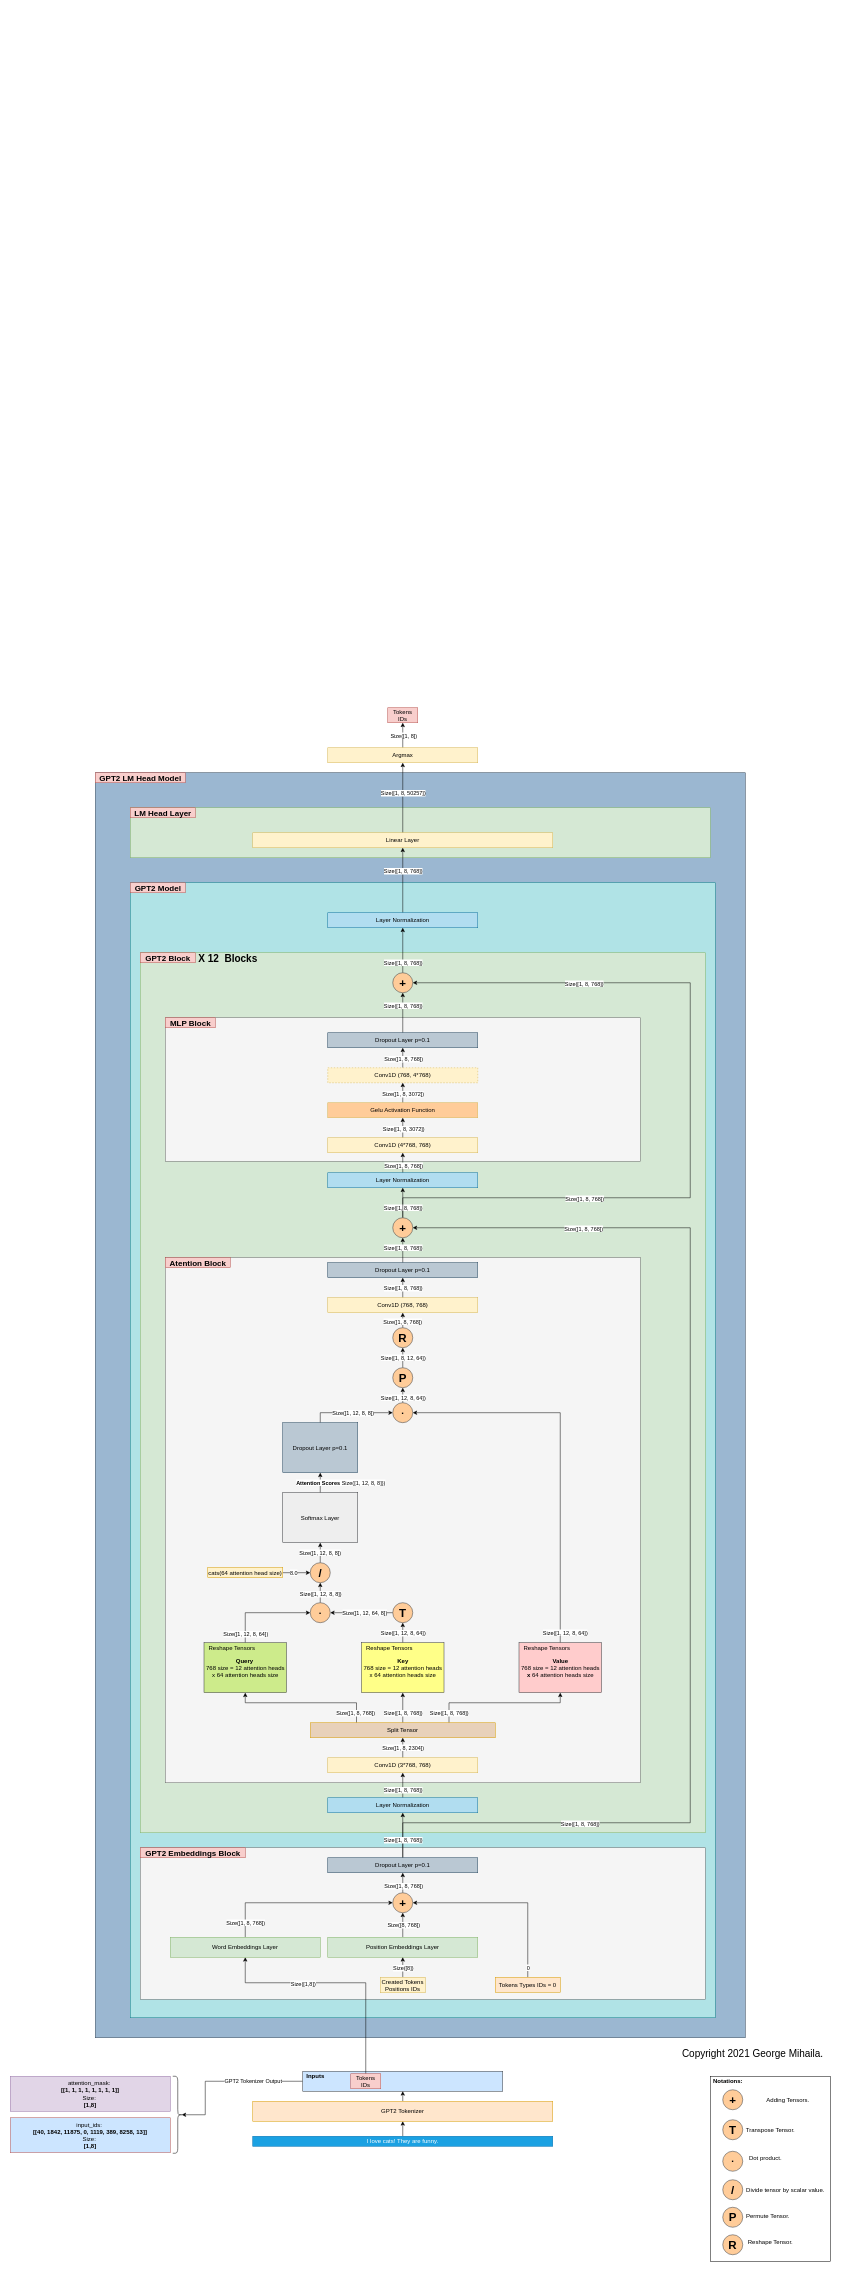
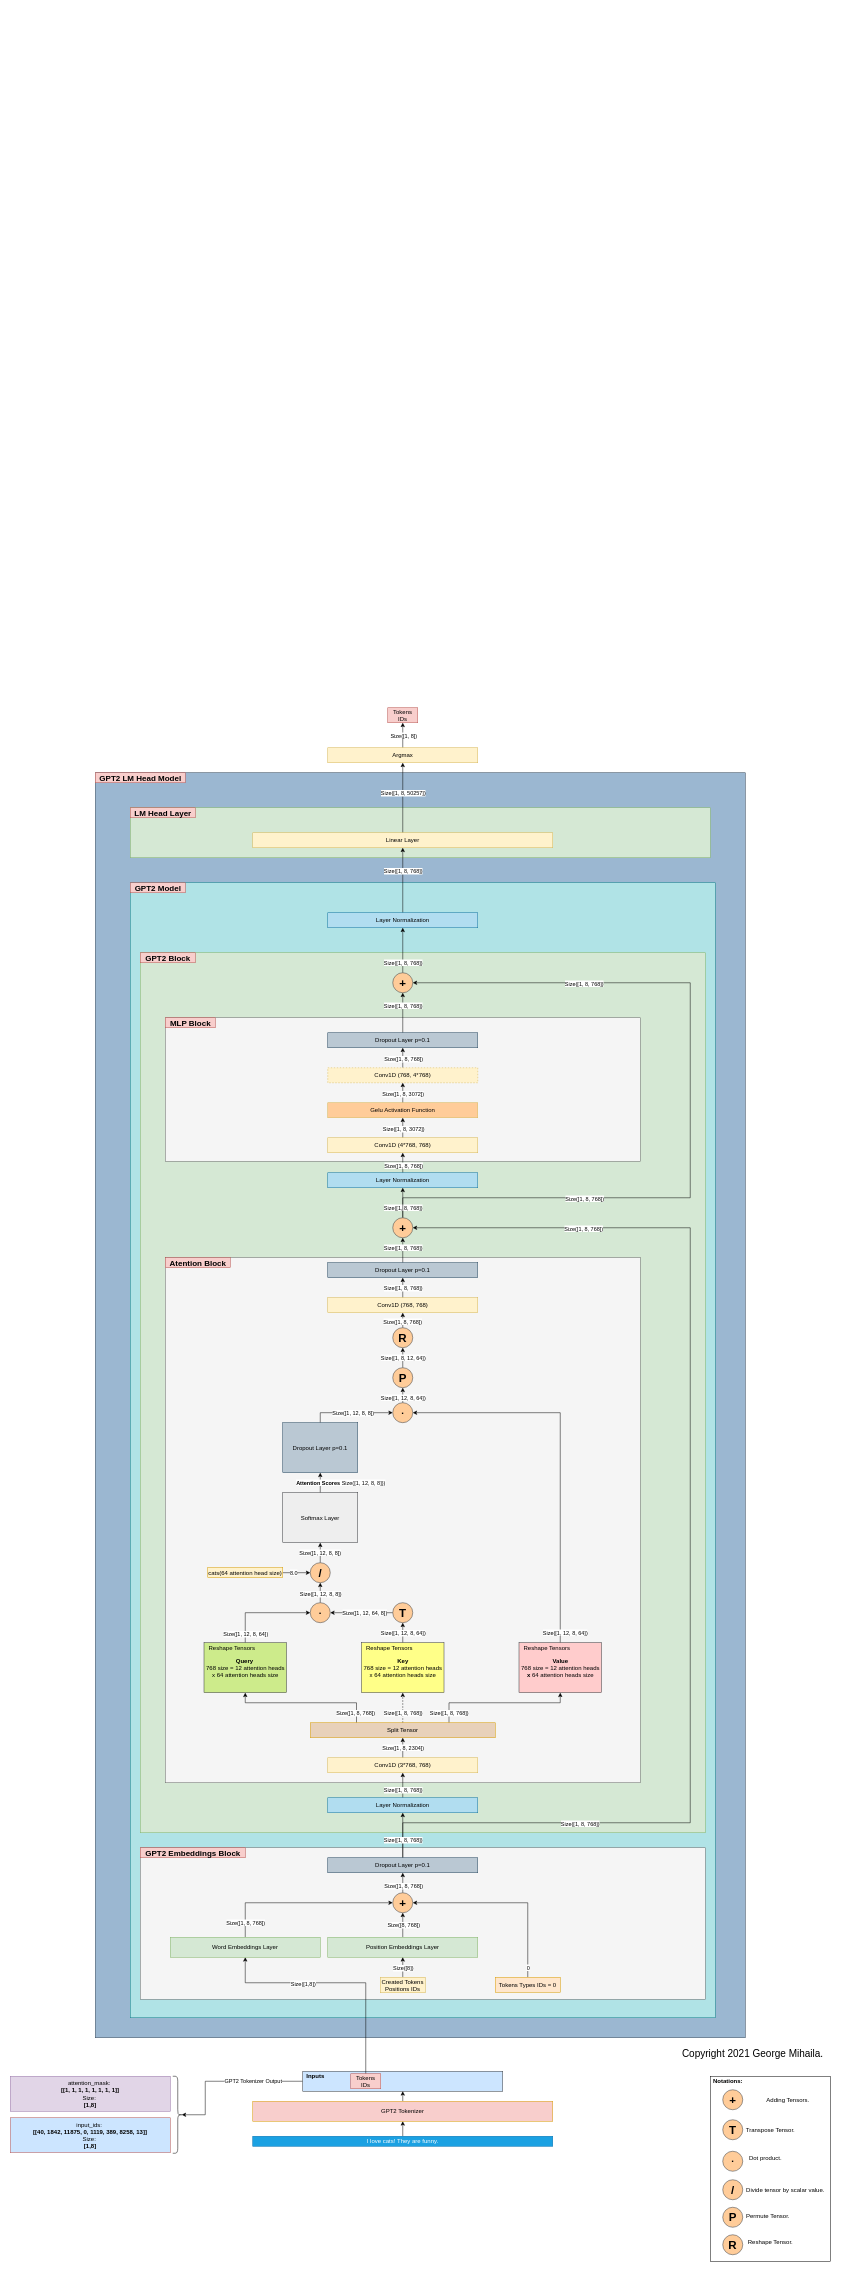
node "X 12 Blocks": removed
edge "Split Tensor" -> "Key 768 size = 12 attention heads x 64 attention heads size": style solid -> dashed
node "GPT2 Tokenizer": fillcolor #ffe6cc -> #f8cecc
